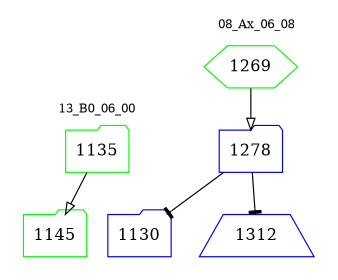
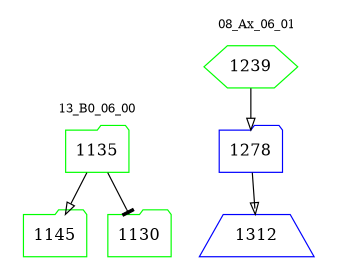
cluster "08_Ax_06_08": label "08_Ax_06_08" -> "08_Ax_06_01"
node "1269": label "1269" -> "1239"
edge "1278" -> "1312": arrowhead tee -> onormal
edge "1278" -> "1130": now "1135" -> "1130"
node "1130": color blue -> green
